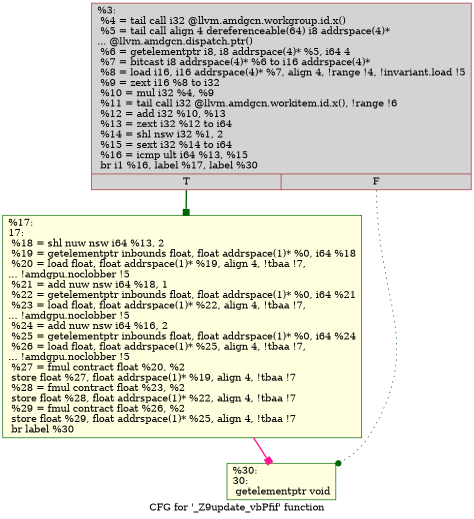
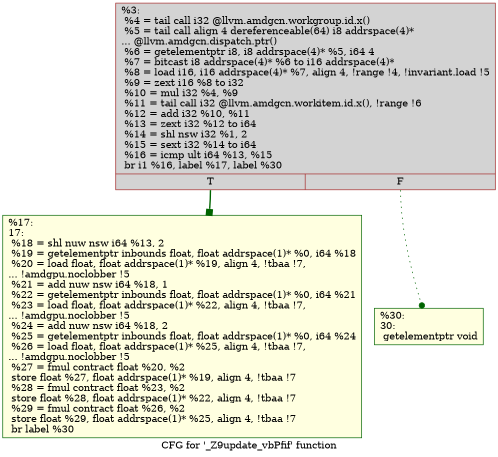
node "%3:": text "%12 = add i32 %10, %13" -> "%12 = add i32 %10, %11"
node "%17:": text "%24 = add nuw nsw i64 %16, 2" -> "%24 = add nuw nsw i64 %18, 2"
edge "%17:" -> "%30:": removed
